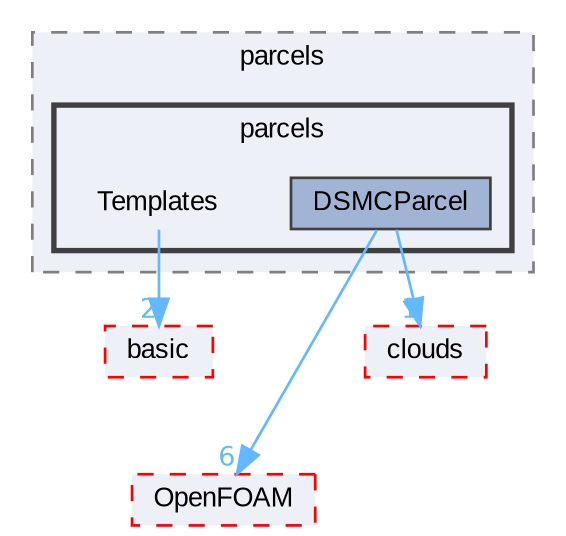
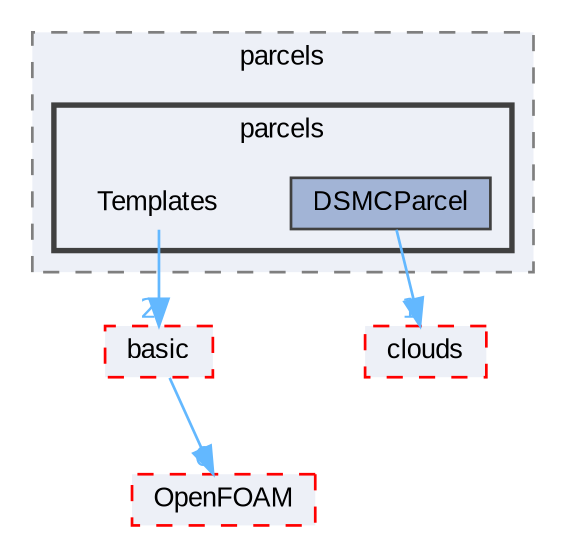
edge "DSMCParcel" -> "OpenFOAM": now "basic" -> "OpenFOAM"
